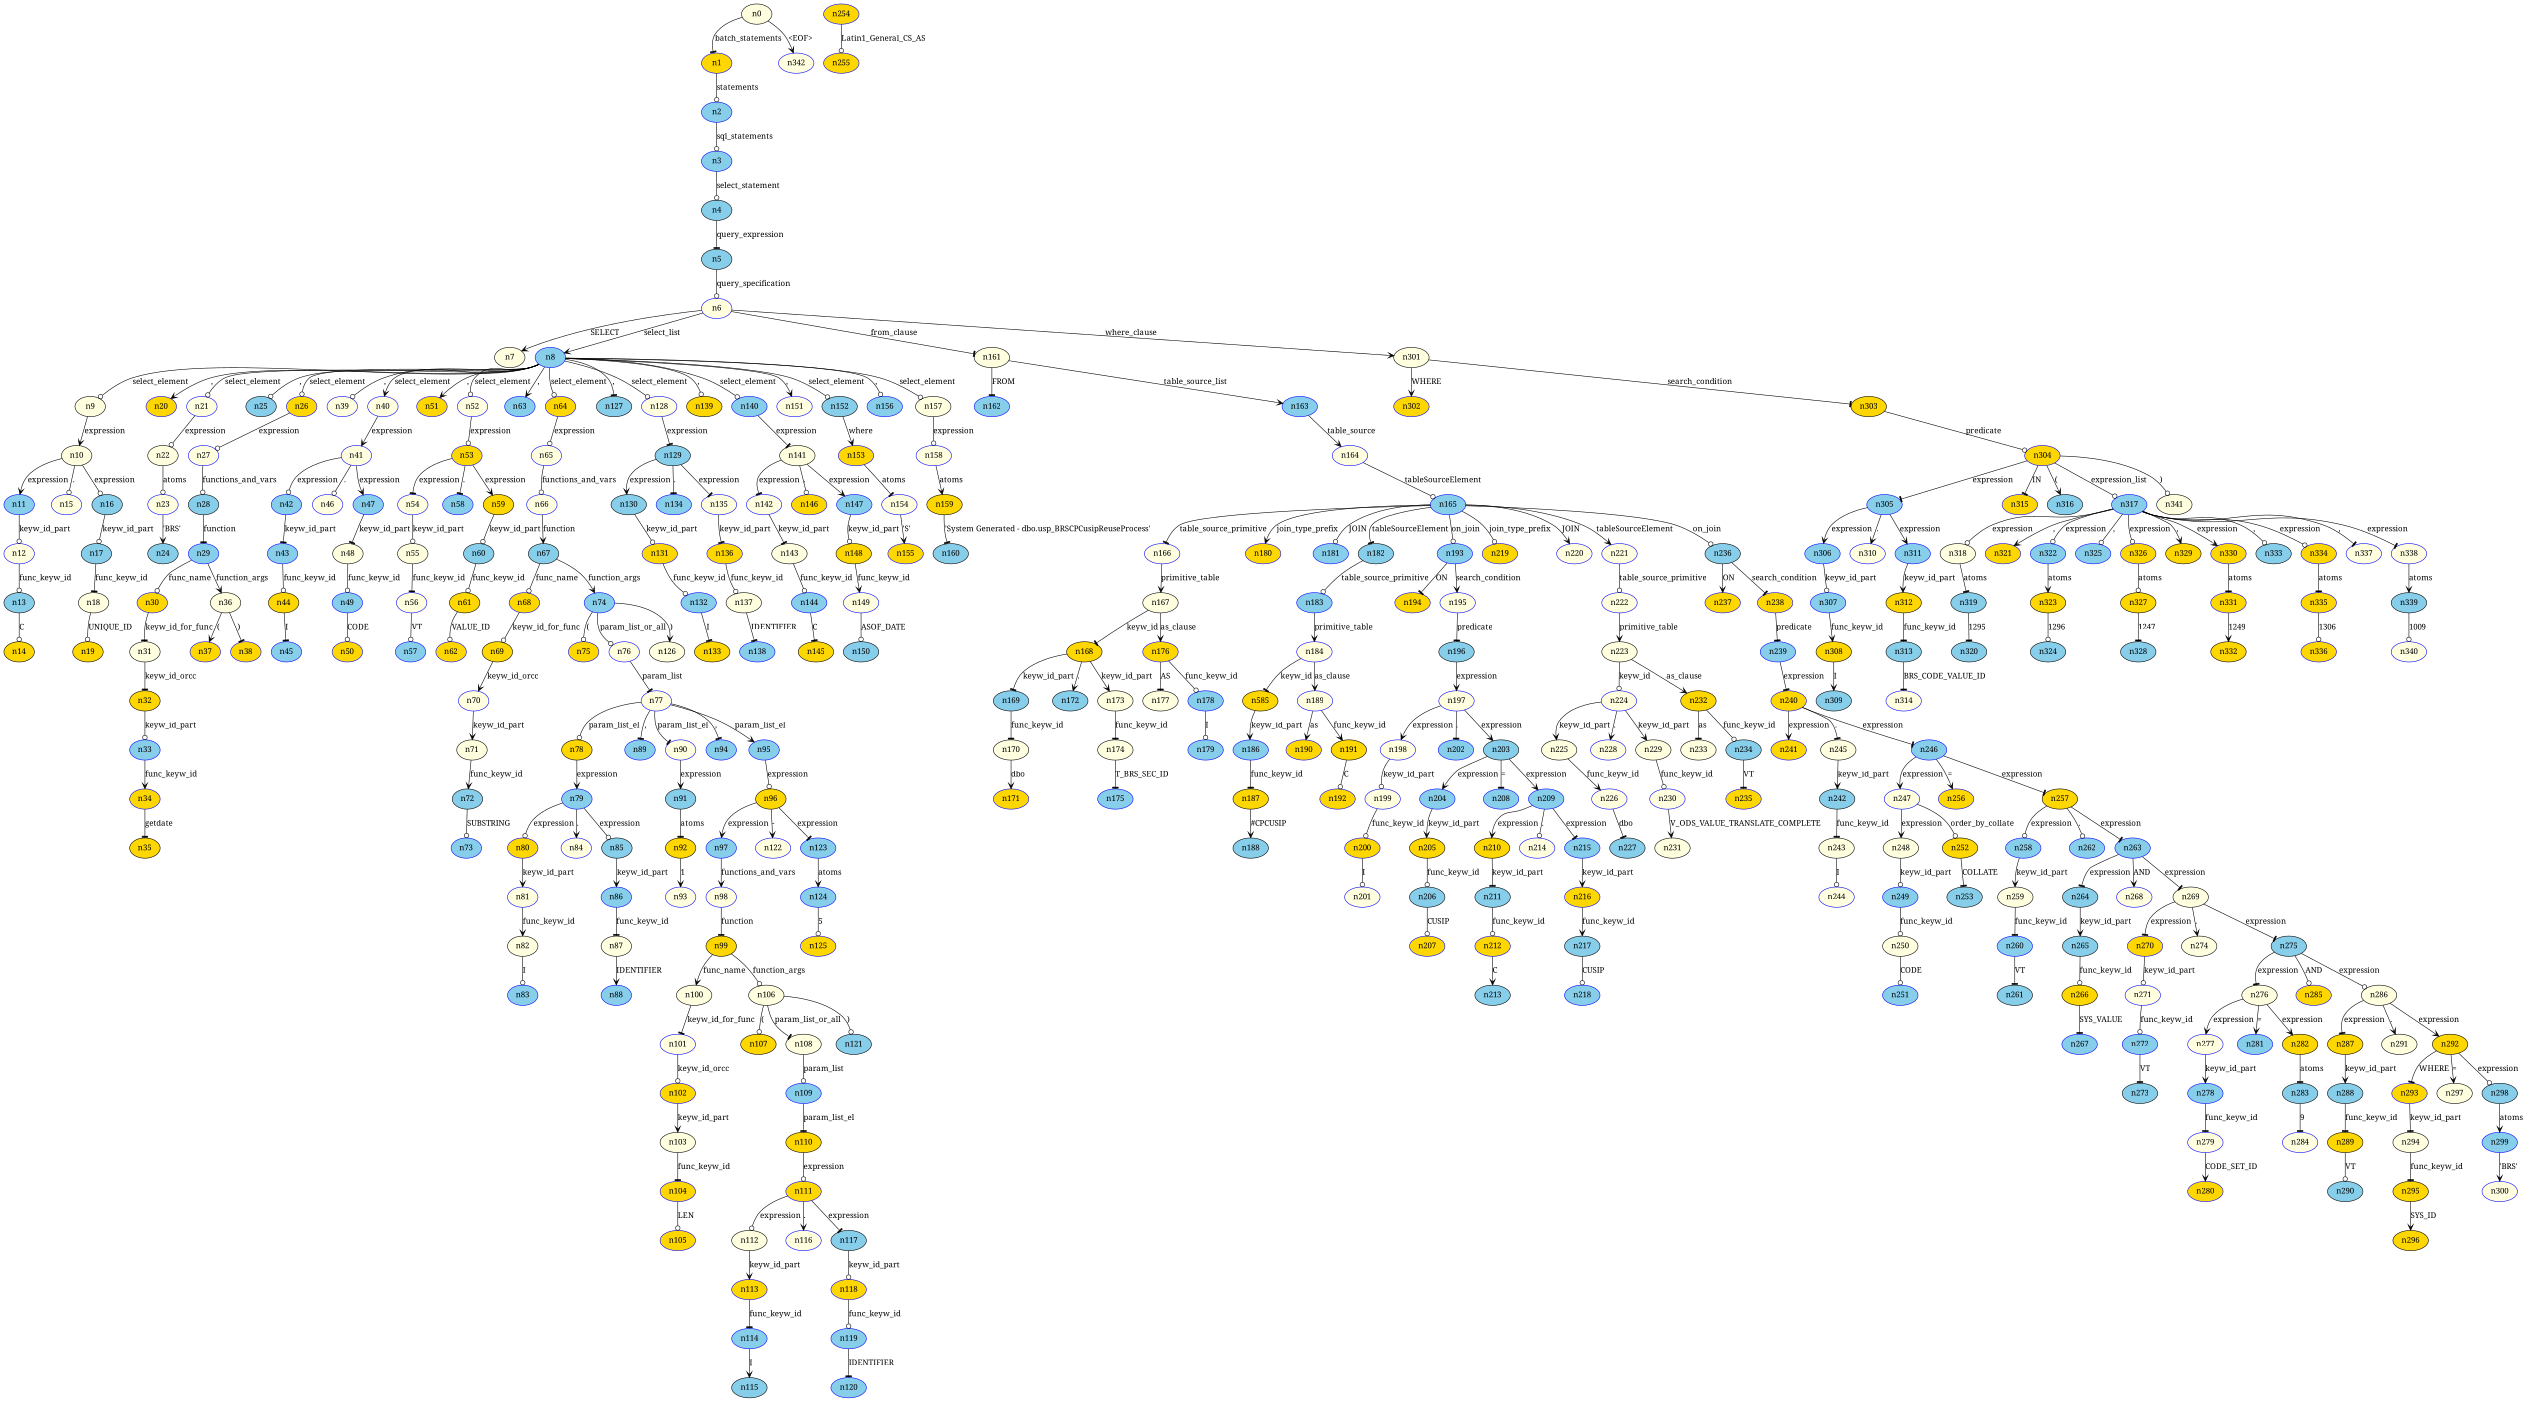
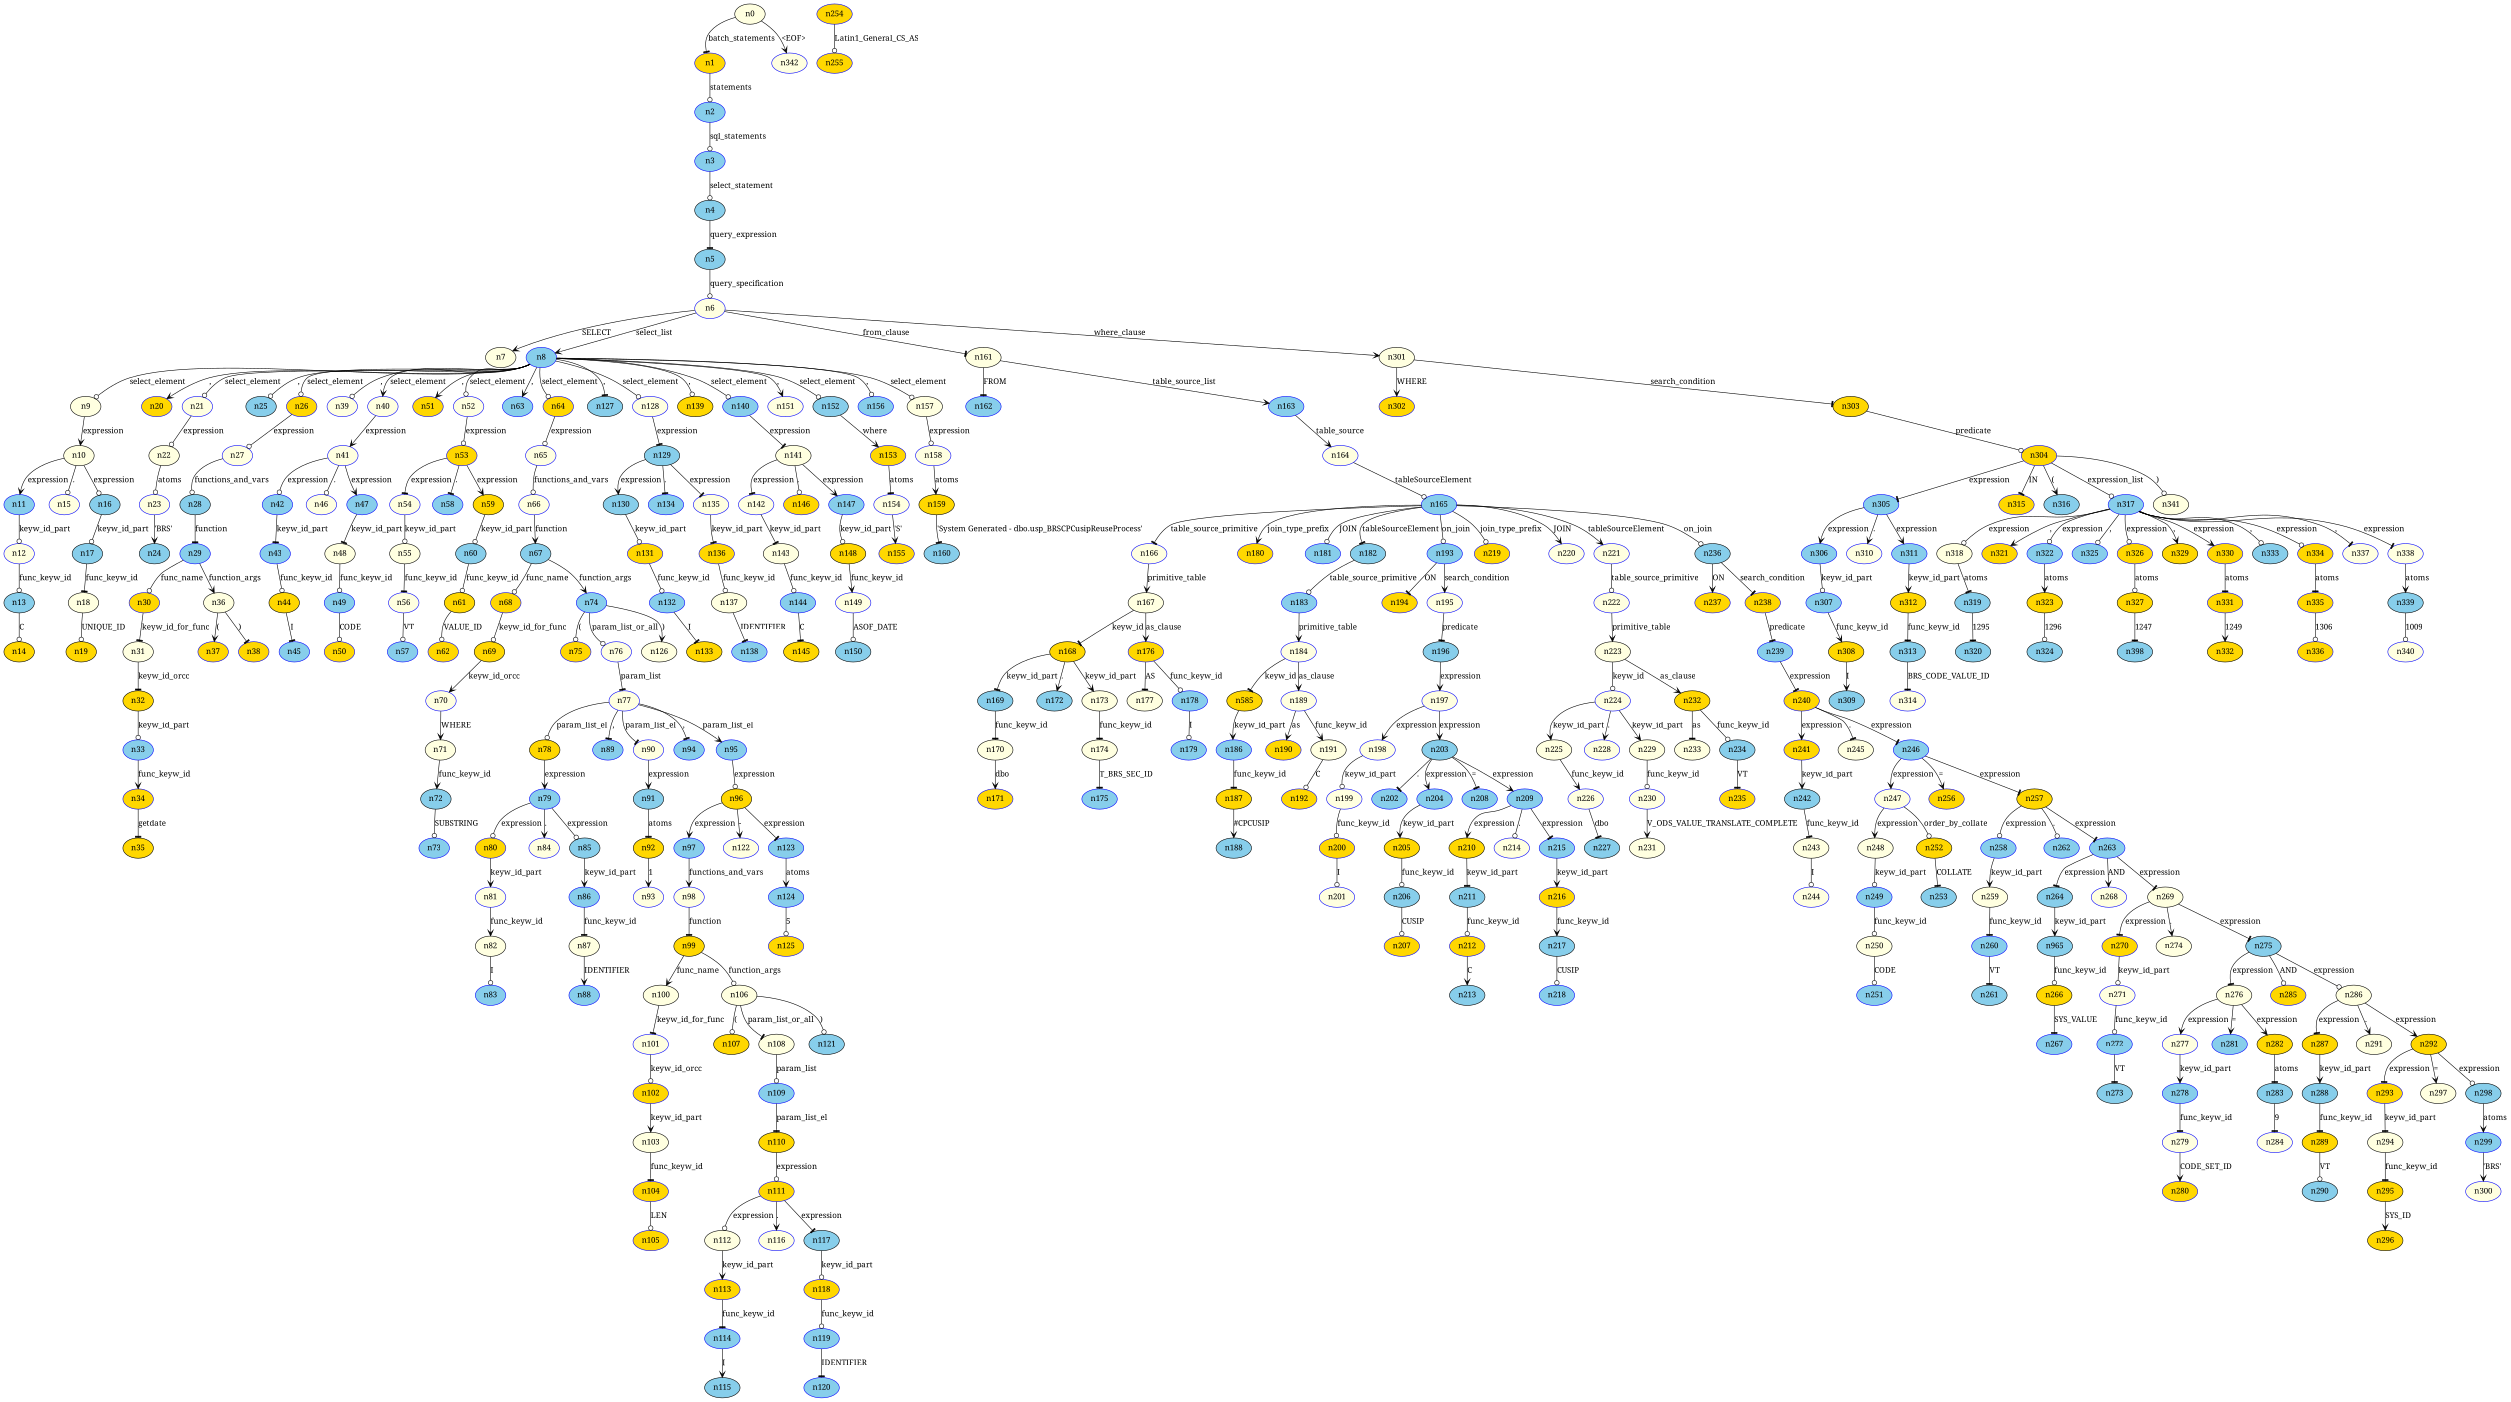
node "n328": label "n328" -> "n398"
edge "n197" -> "n202": now "n203" -> "n202"
edge "n70" -> "n71": label "keyw_id_part" -> "WHERE"
node "n191": fillcolor gold -> lightyellow
edge "n245" -> "n242": now "n241" -> "n242"
node "n265": label "n265" -> "n965"
edge "n292" -> "n293": label "WHERE" -> "expression"
